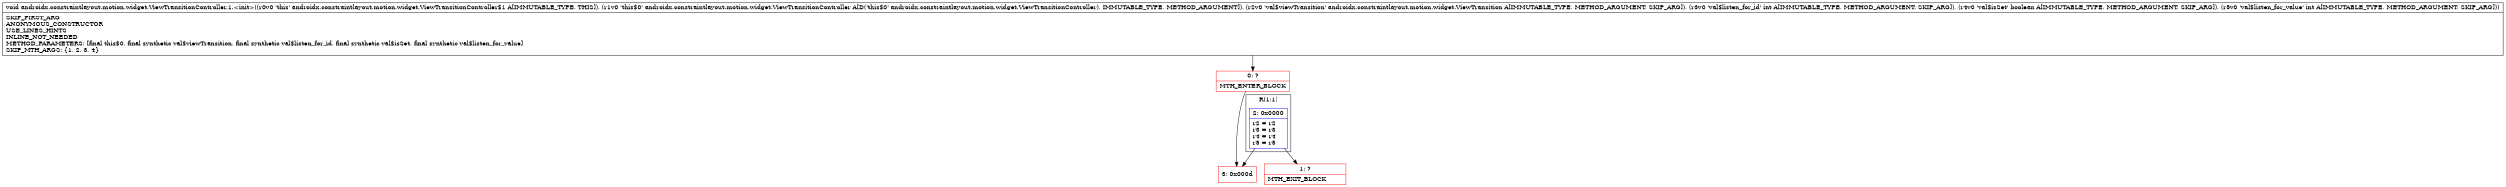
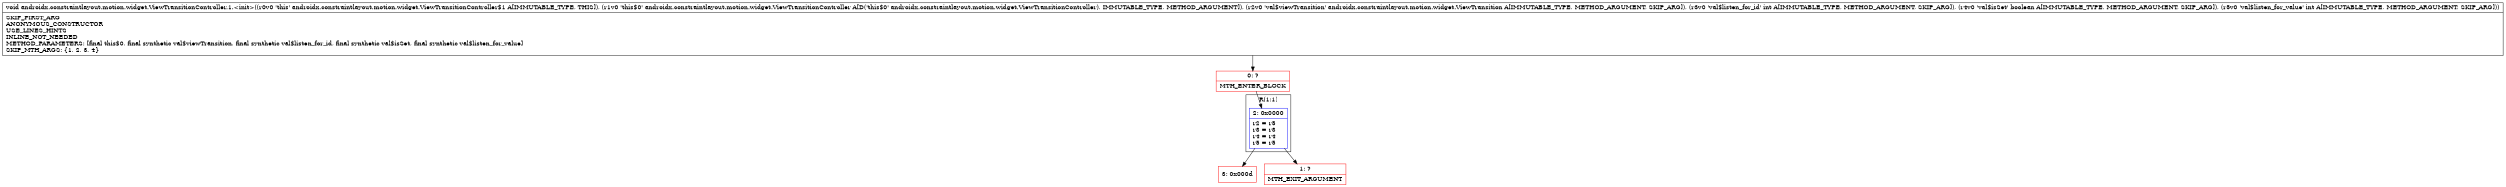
node "2: 0x0000": text "r2 = r2" -> "r2 = r5"
edge "0: ?" -> "3: 0x000d": now "0: ?" -> "2: 0x0000"
node "1: ?": text "MTH_EXIT_BLOCK" -> "MTH_EXIT_ARGUMENT"
